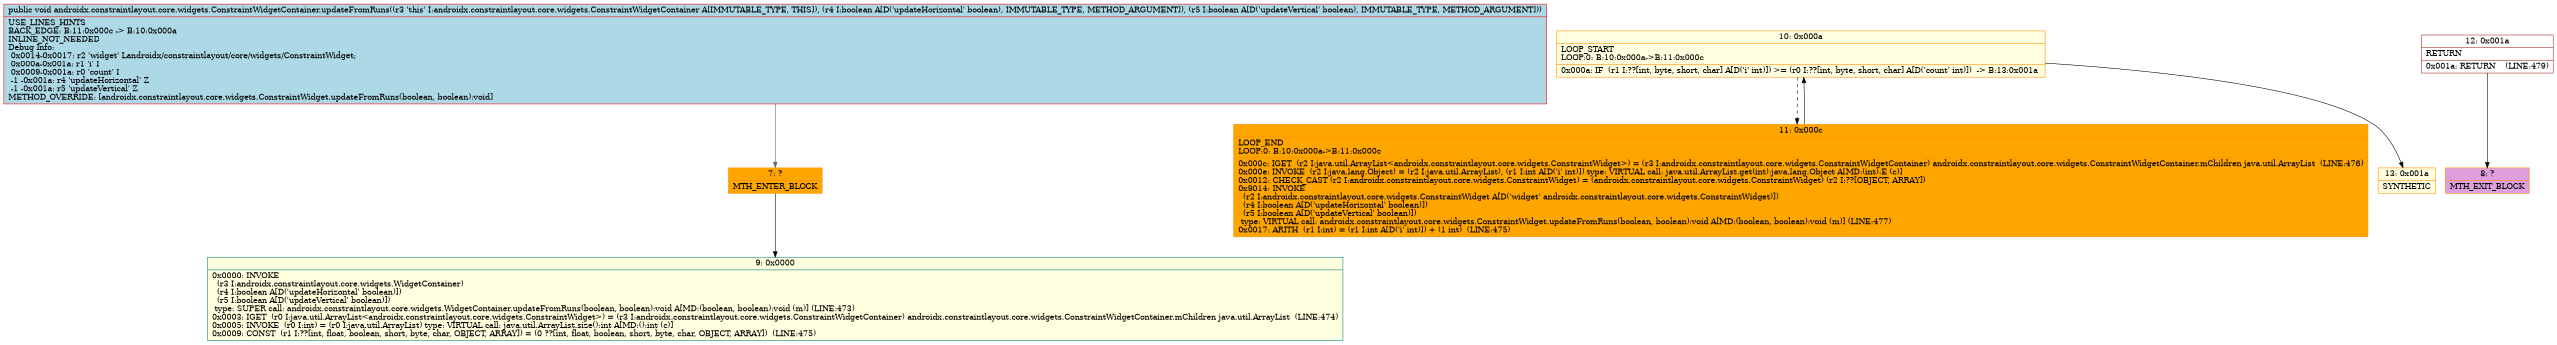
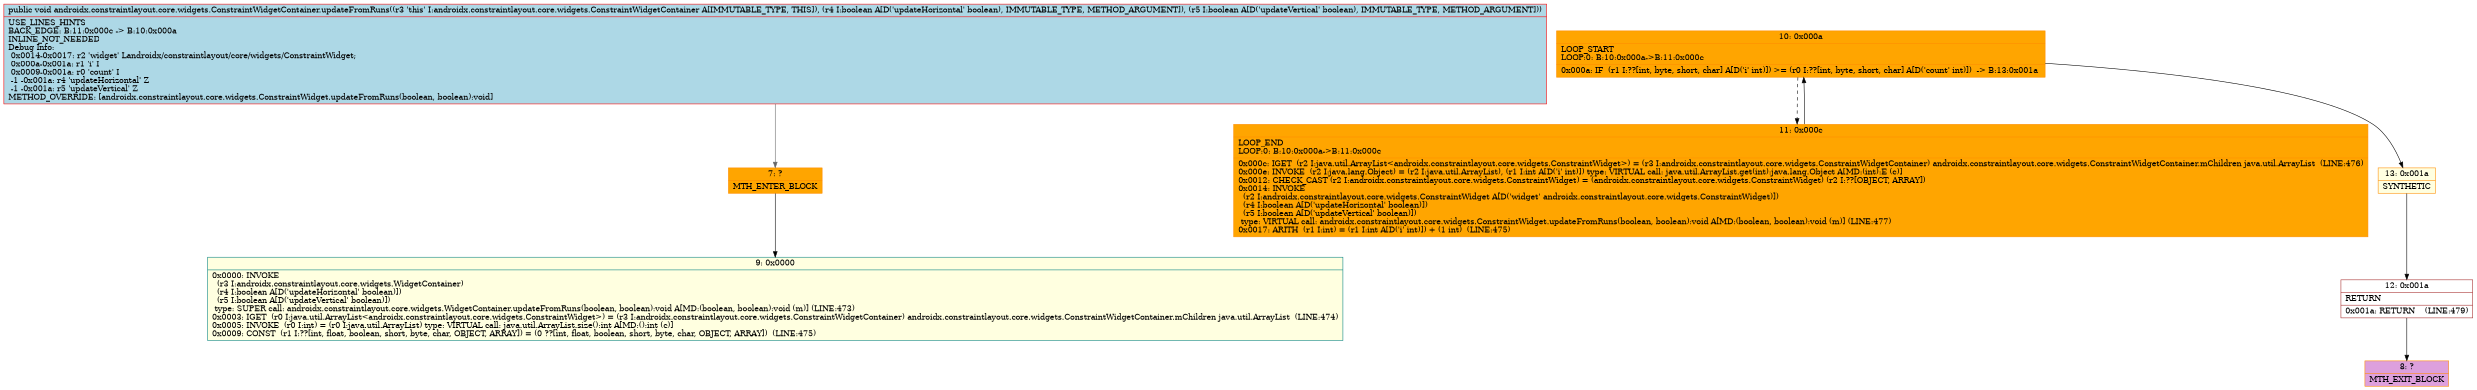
node "10: 0x000a": fillcolor lightyellow -> orange
node "11: 0x000c": text "0x9014: INVOKE" -> "0x0014: INVOKE"
edge "13: 0x001a" -> "12: 0x001a": added
